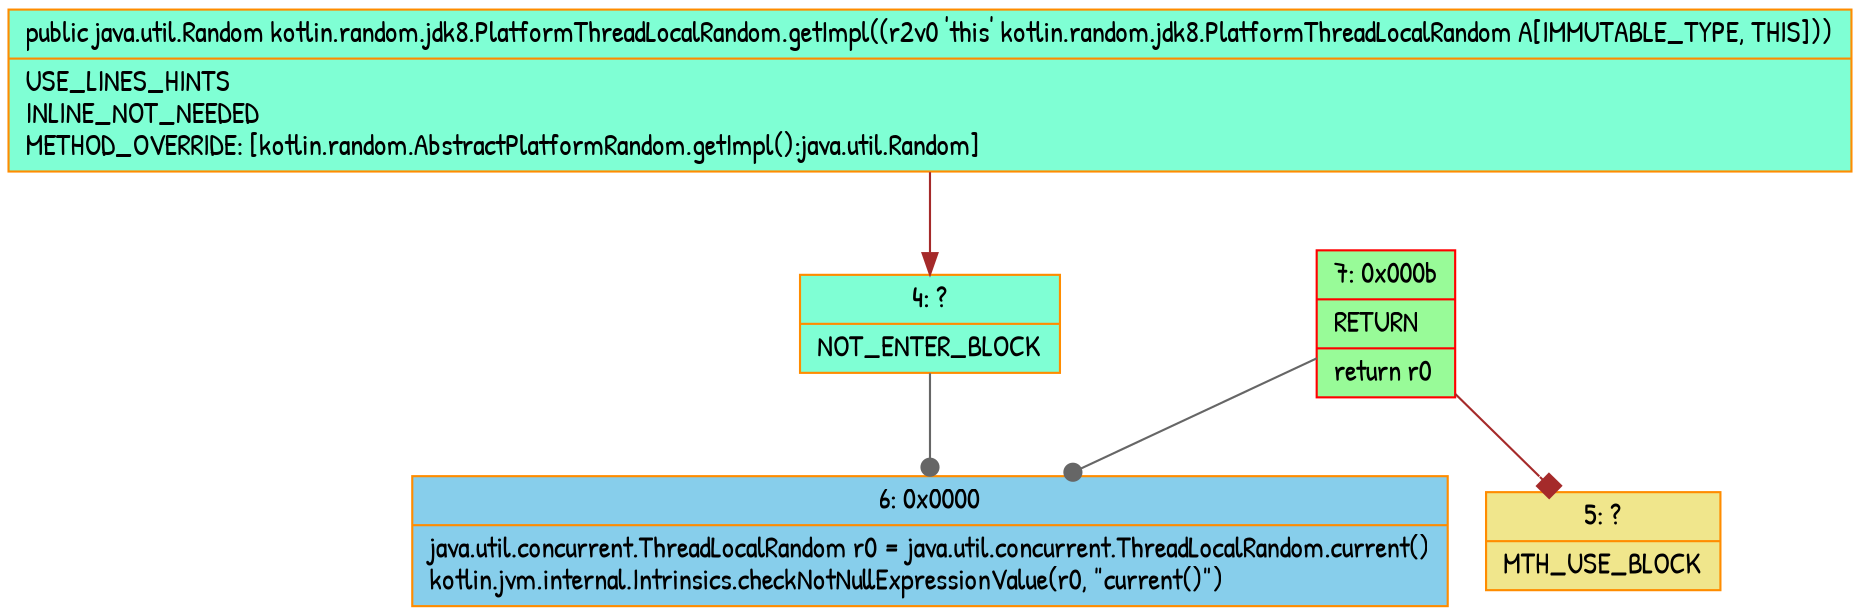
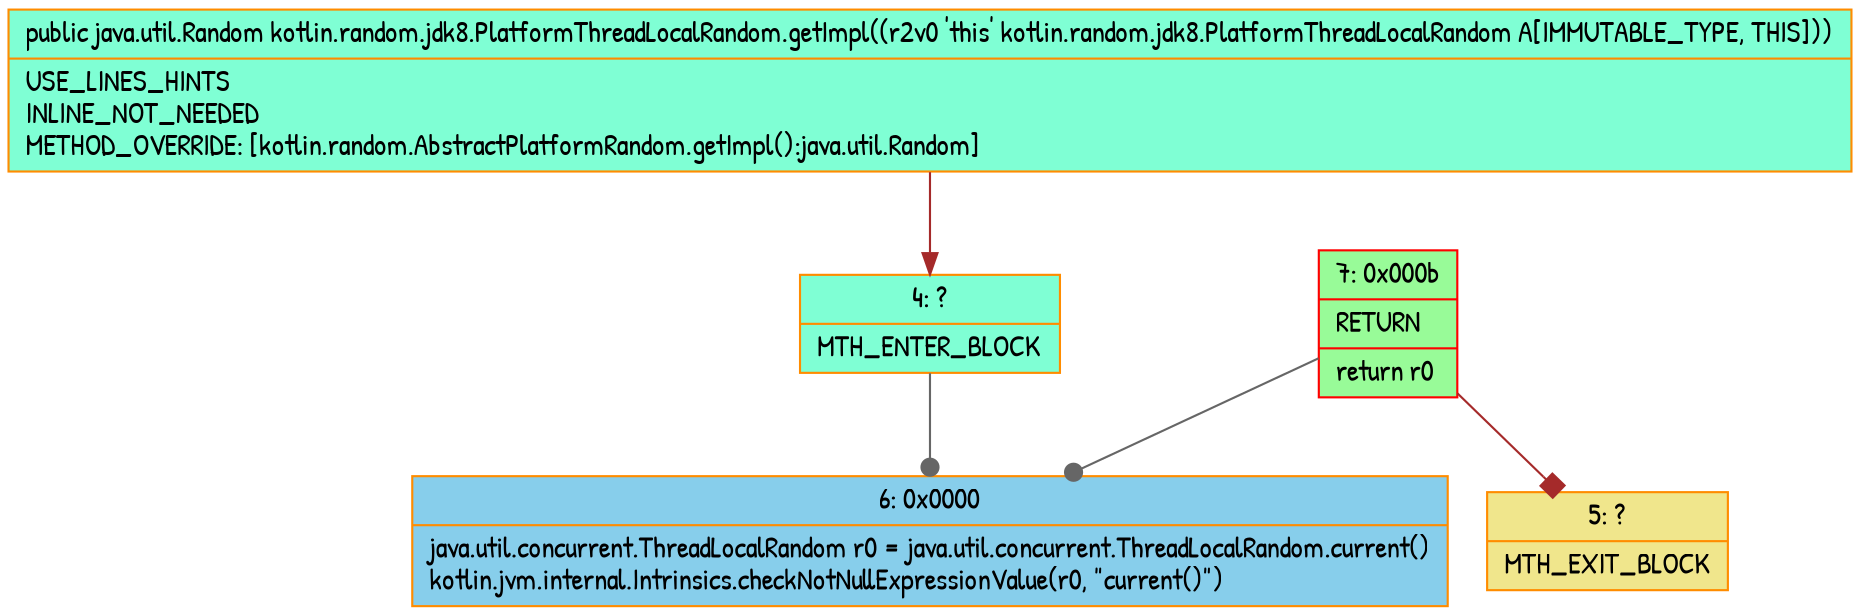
node "4: ?": text "NOT_ENTER_BLOCK" -> "MTH_ENTER_BLOCK"
node "5: ?": text "MTH_USE_BLOCK" -> "MTH_EXIT_BLOCK"
